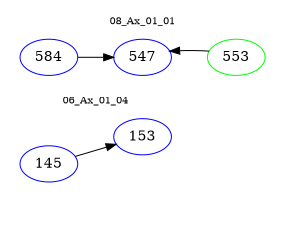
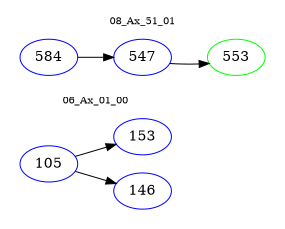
cluster "08_Ax_01_01": label "08_Ax_01_01" -> "08_Ax_51_01"
edge "553" -> "547": reversed
cluster "06_Ax_01_04": label "06_Ax_01_04" -> "06_Ax_01_00"
node "145": label "145" -> "105"
node "146": added
